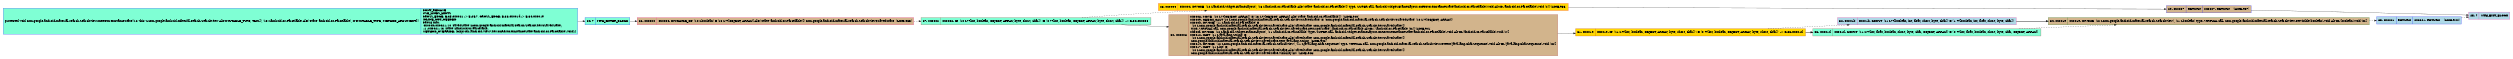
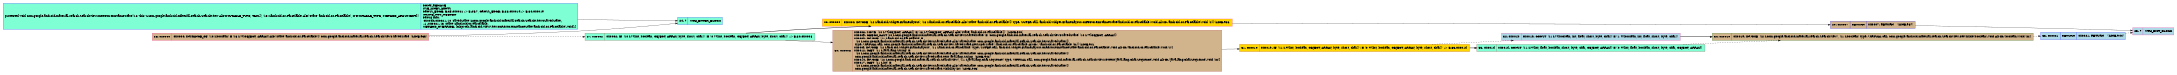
edge "27: 0x0002" -> "28: 0x0004": style dashed -> bold
edge "24: ?" -> "26: 0x0000": reversed
